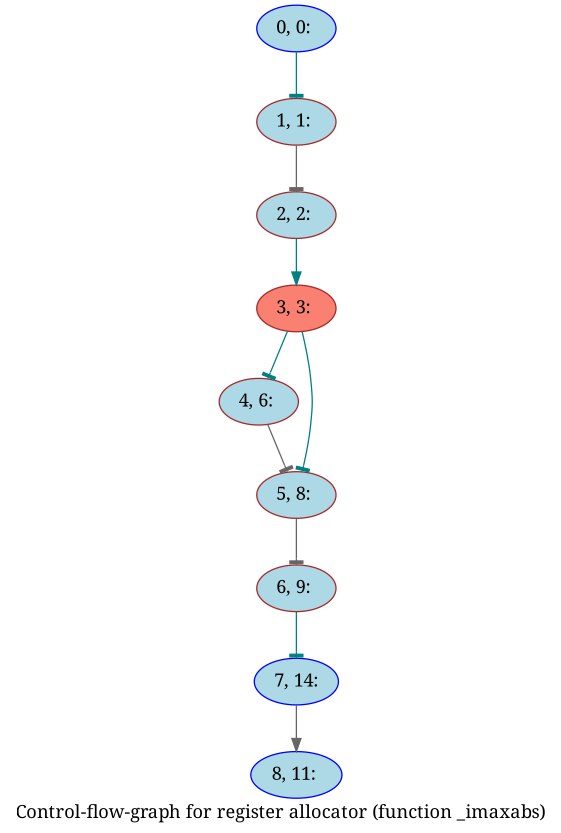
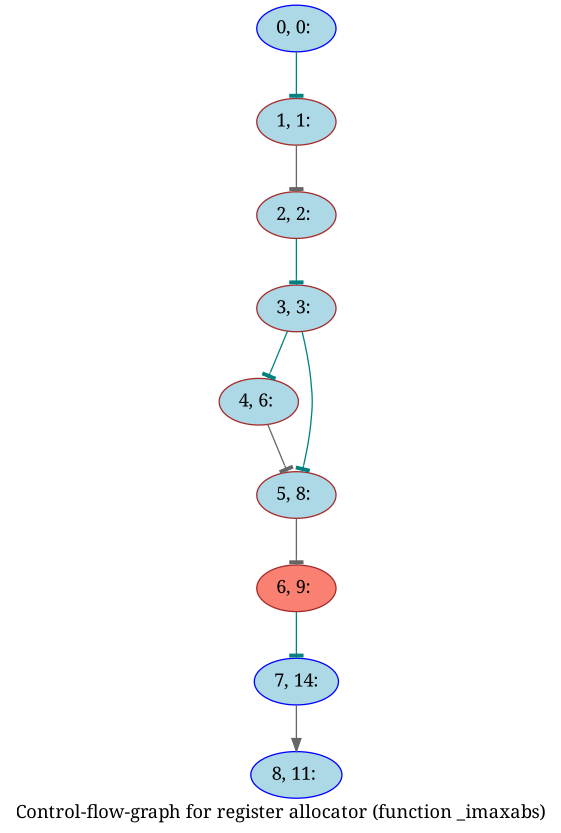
edge "2, 2:" -> "3, 3:": arrowhead normal -> tee
node "3, 3:": fillcolor salmon -> lightblue
node "6, 9:": fillcolor lightblue -> salmon
